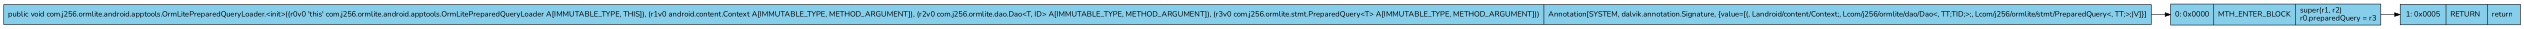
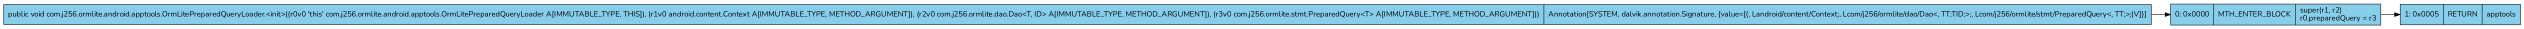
node "1: 0x0005": text "return" -> "apptools"
